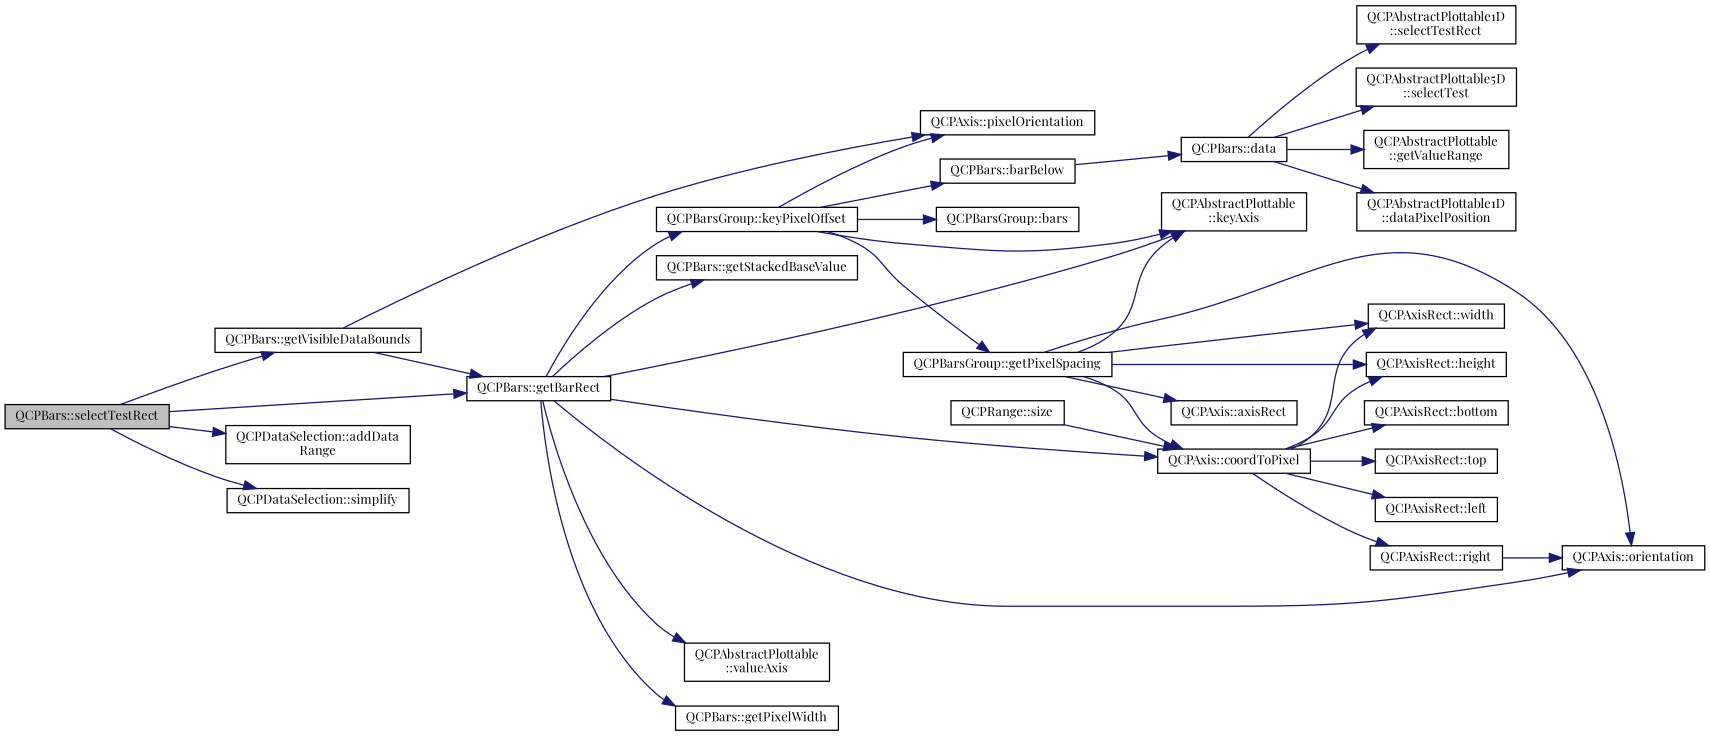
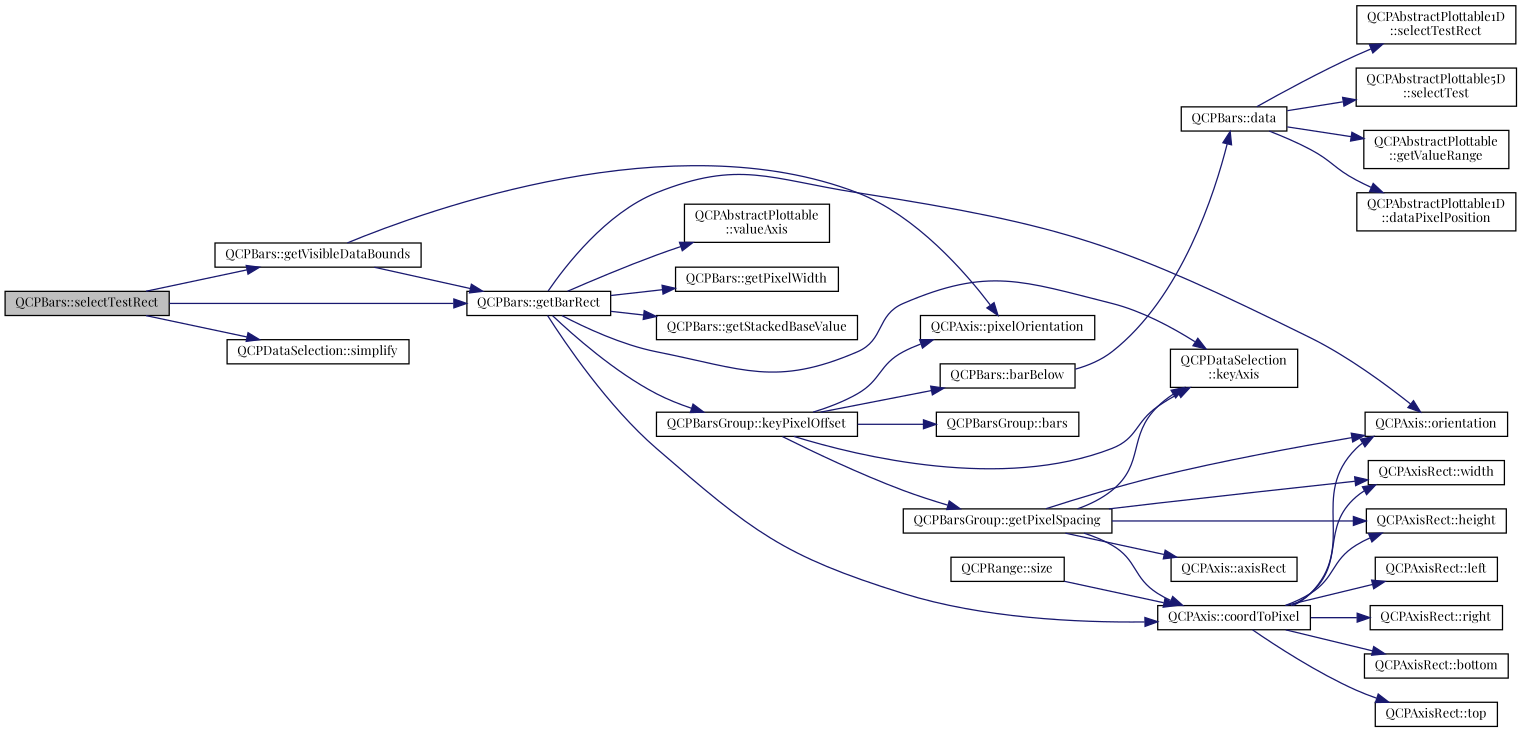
node "QCPAbstractPlottable ::keyAxis": label "QCPAbstractPlottable ::keyAxis" -> "QCPDataSelection ::keyAxis"
node "QCPDataSelection::addData Range": removed
edge "QCPAxisRect::right" -> "QCPAxis::orientation": now "QCPAxis::coordToPixel" -> "QCPAxis::orientation"
